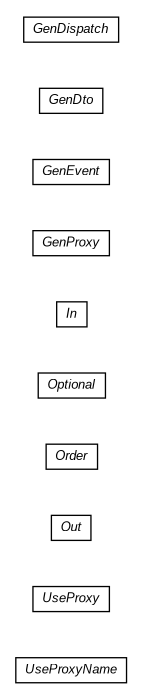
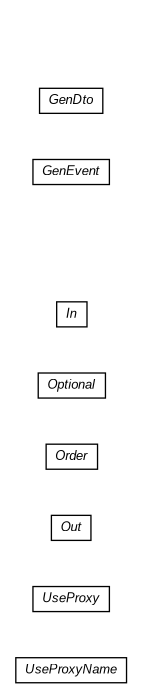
node "GenDispatch": removed
node "GenProxy": removed
